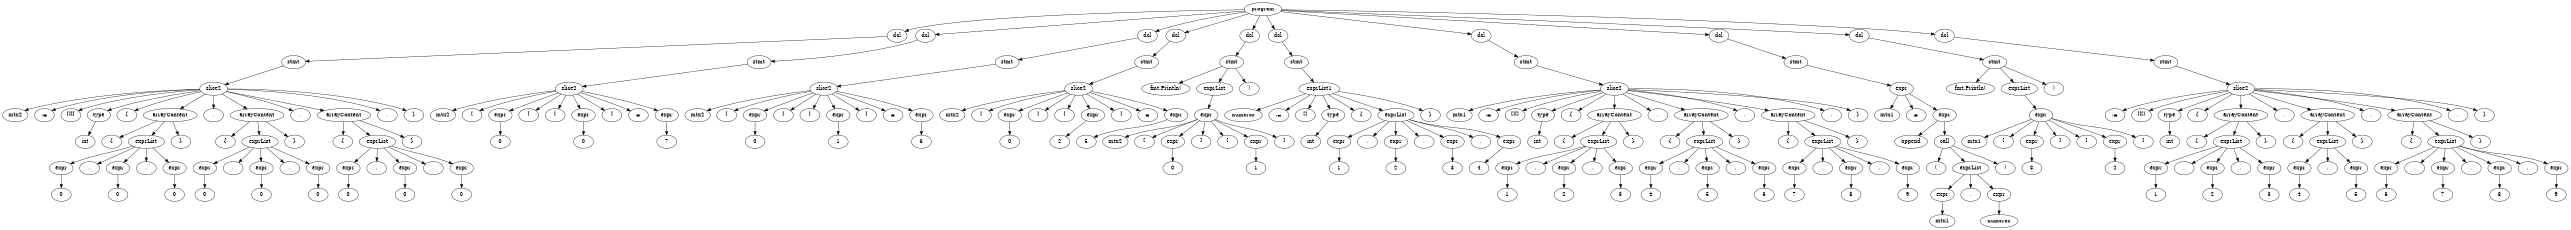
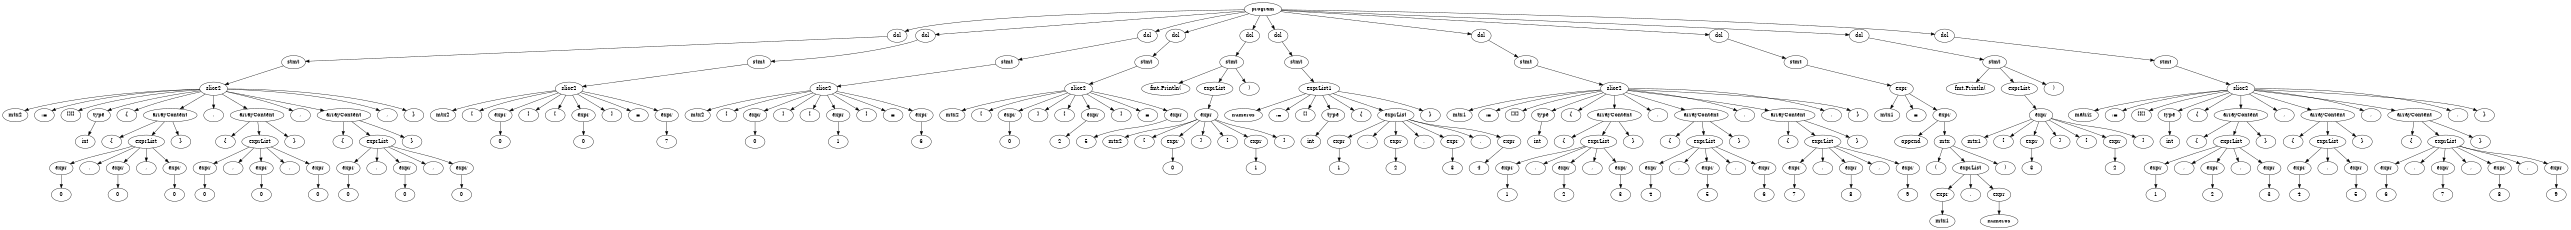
node "matriz": added
node "call": label "call" -> "mtx"
